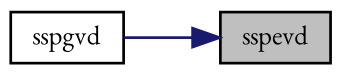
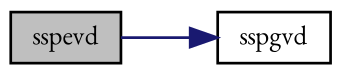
edge "sspgvd" -> "sspevd": reversed
